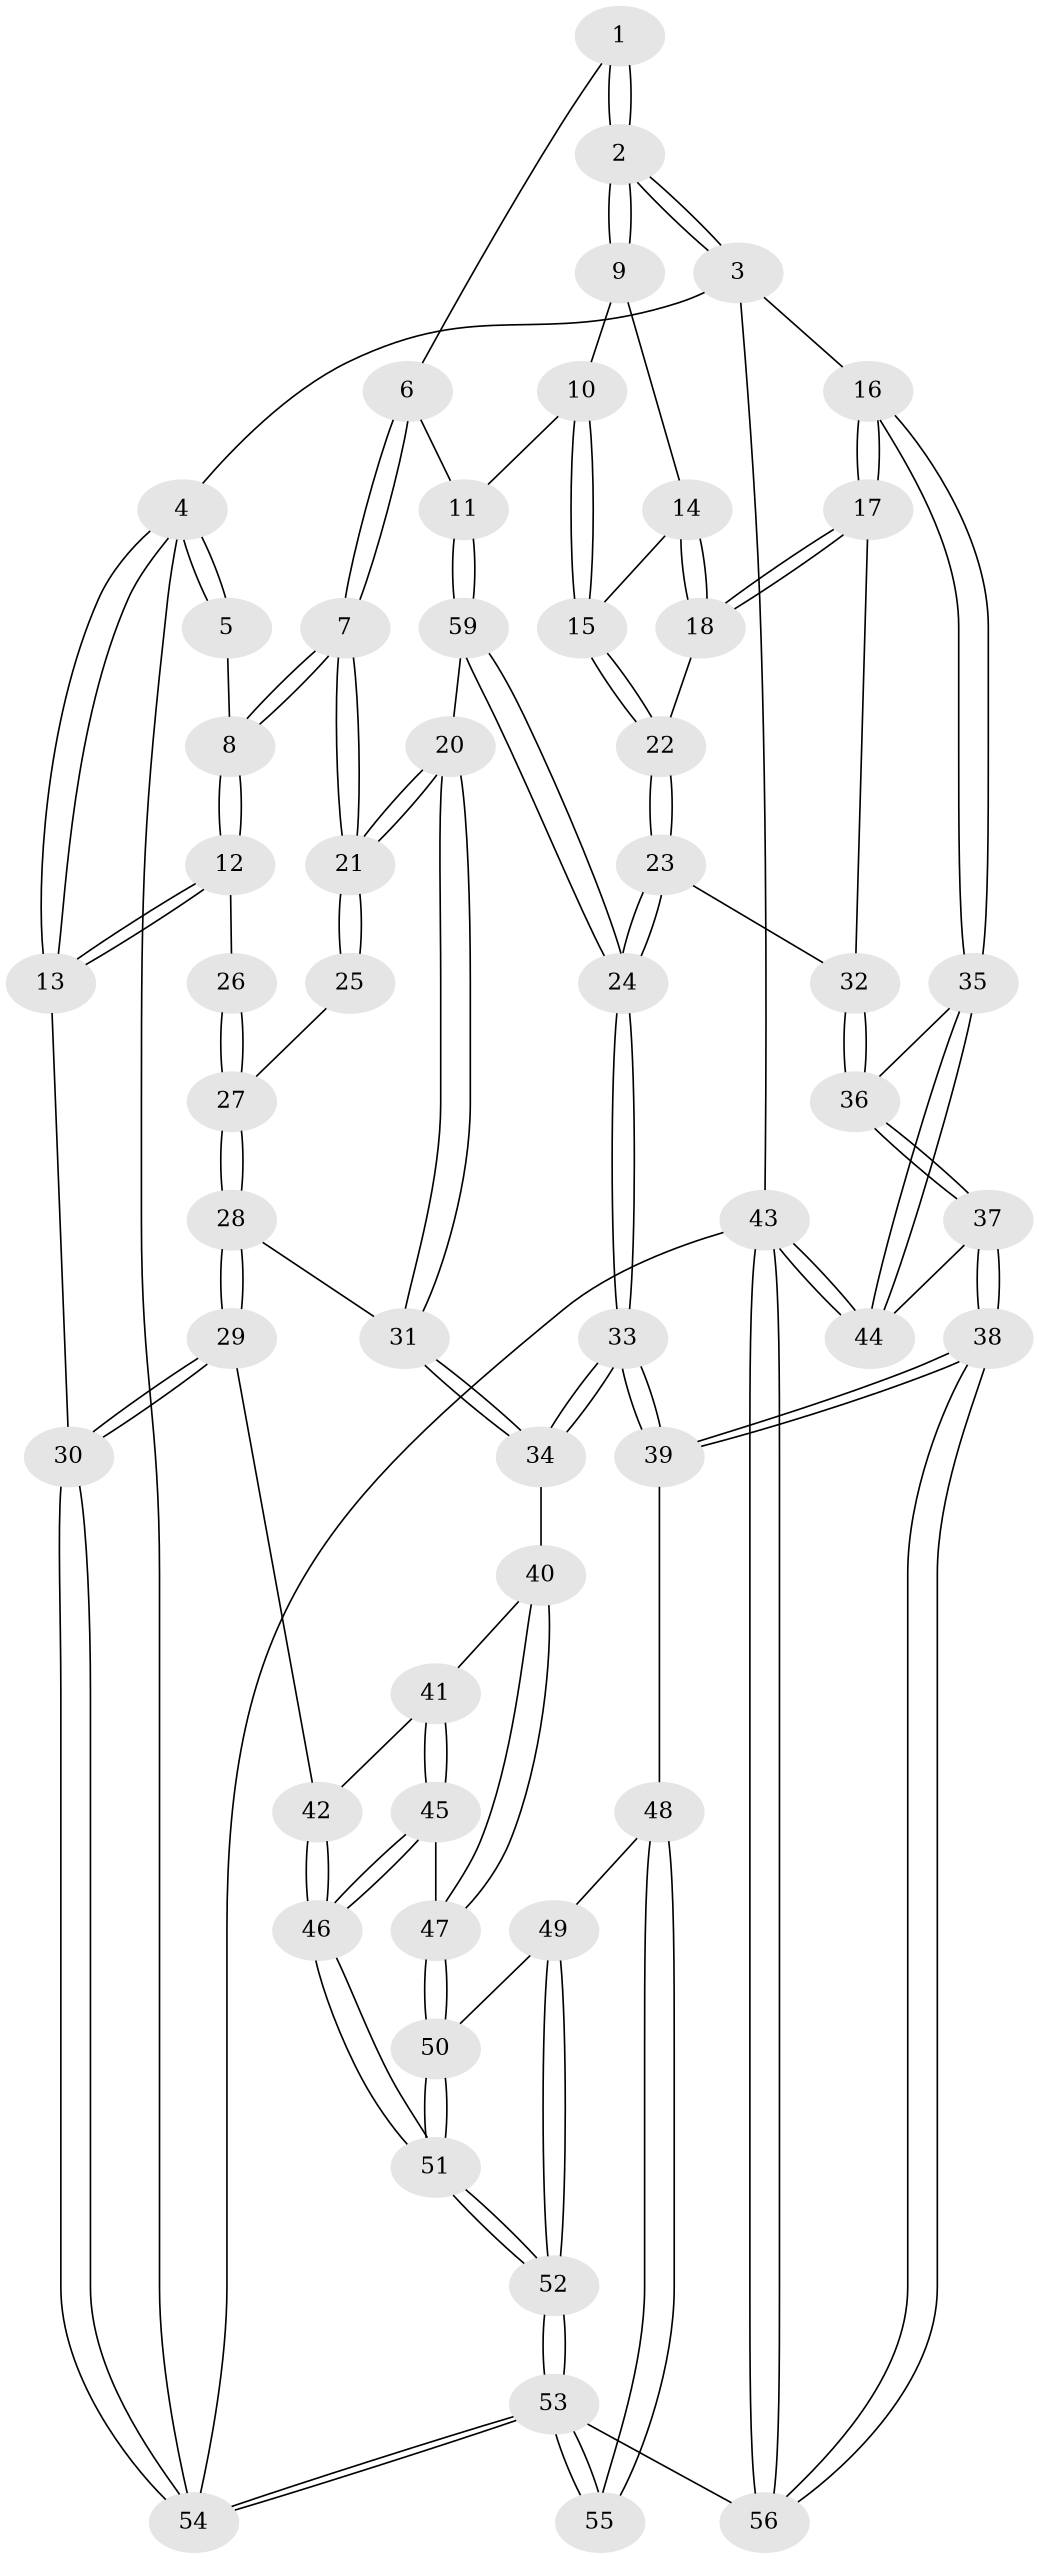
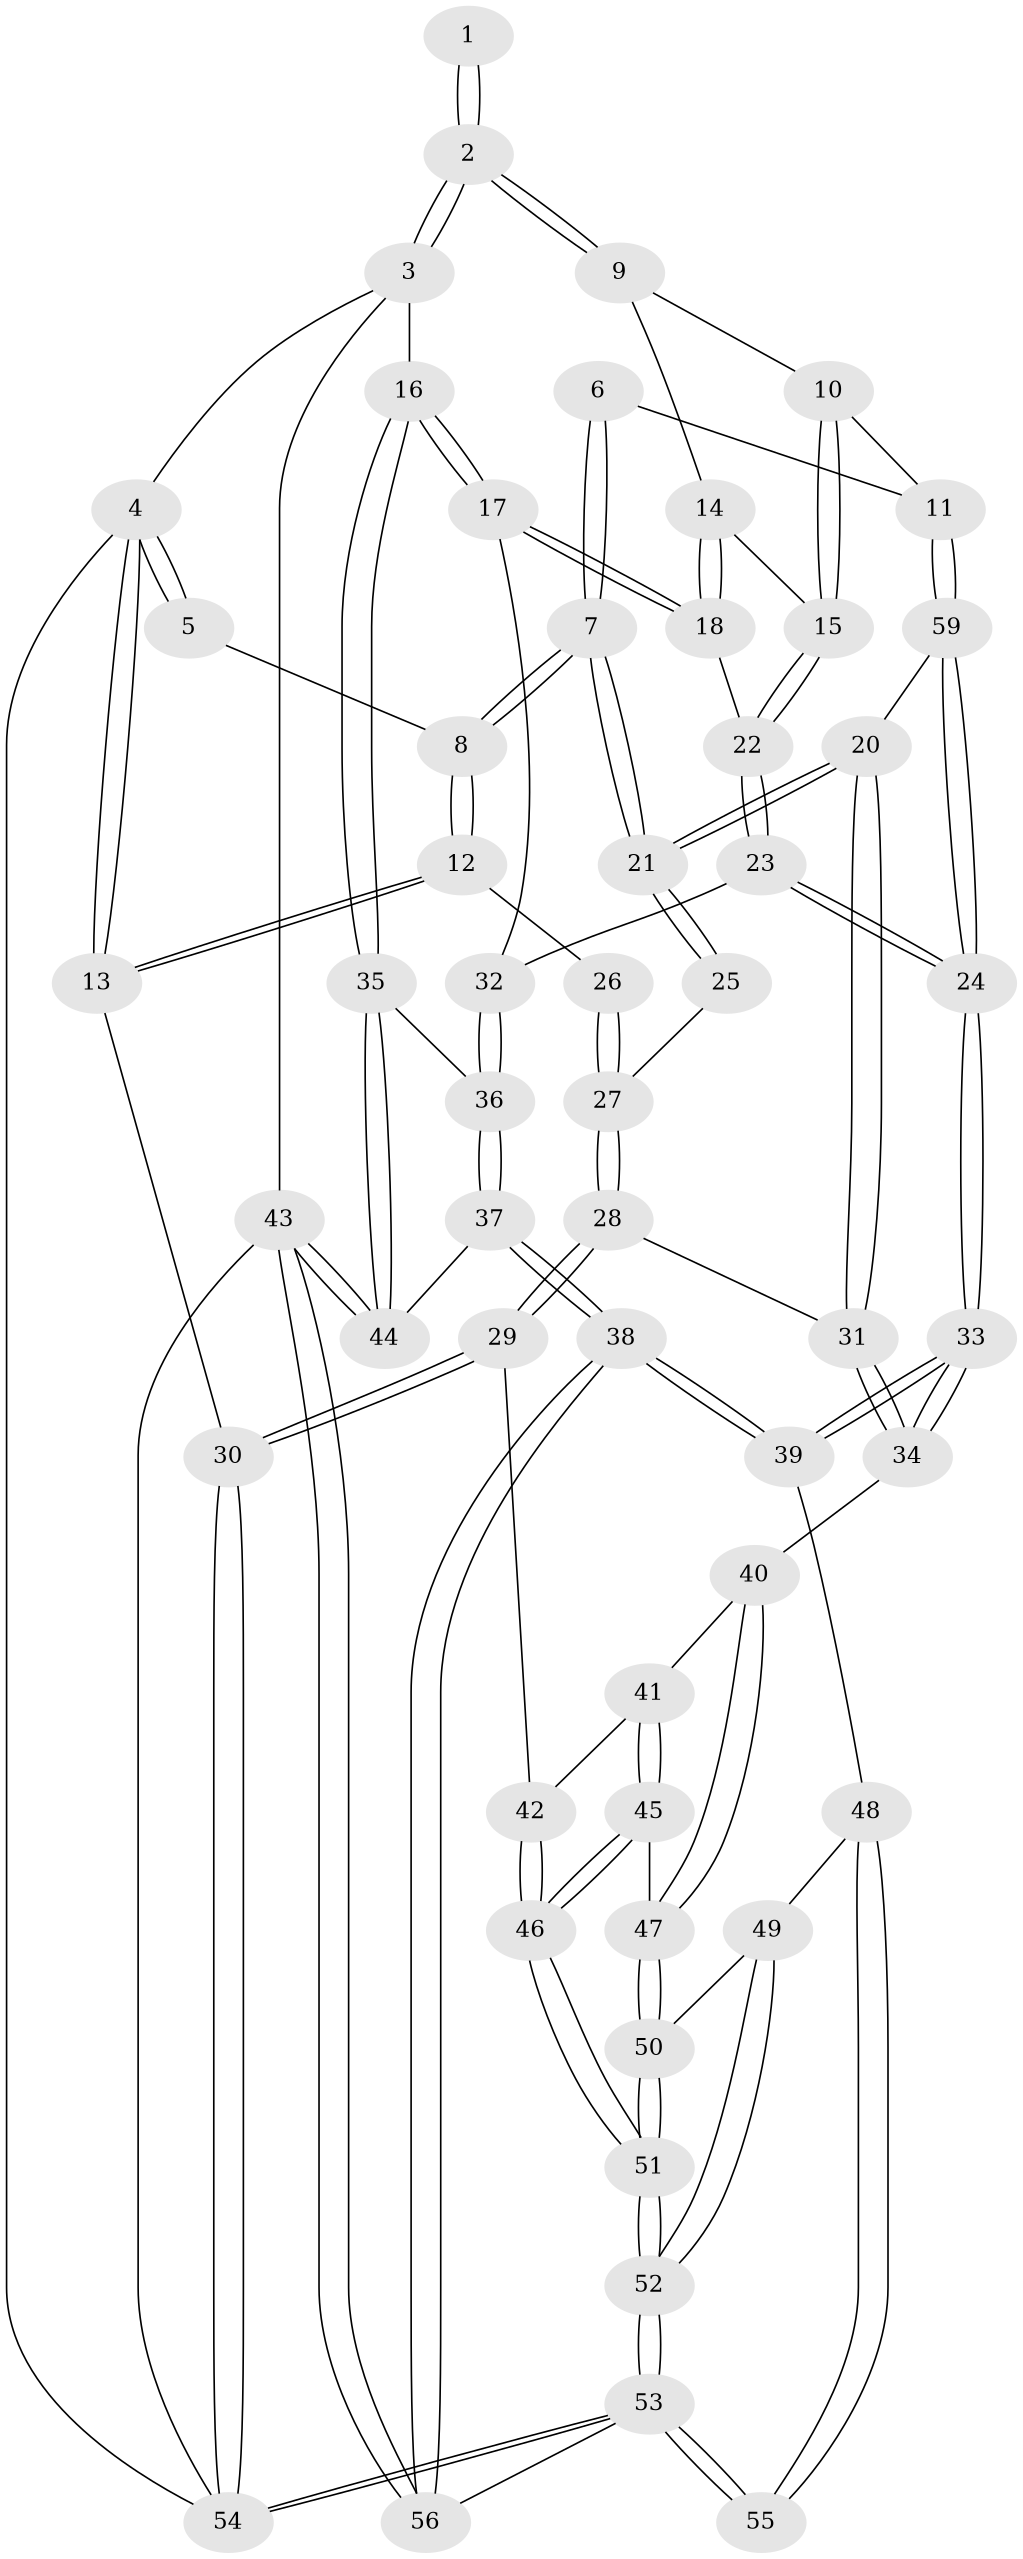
edge "1" -- "6": removed
